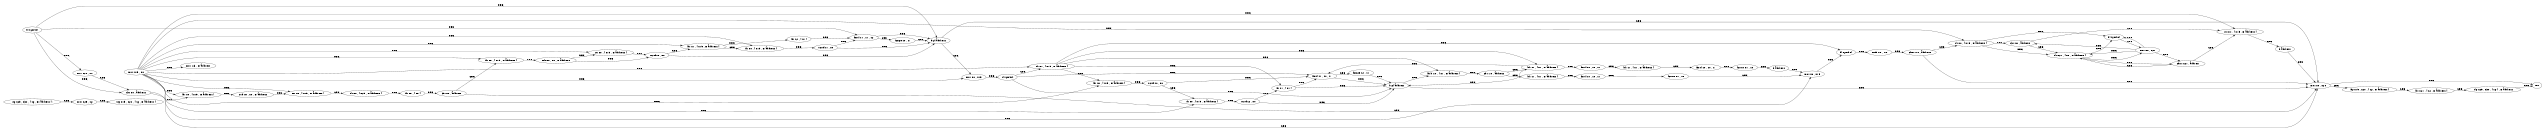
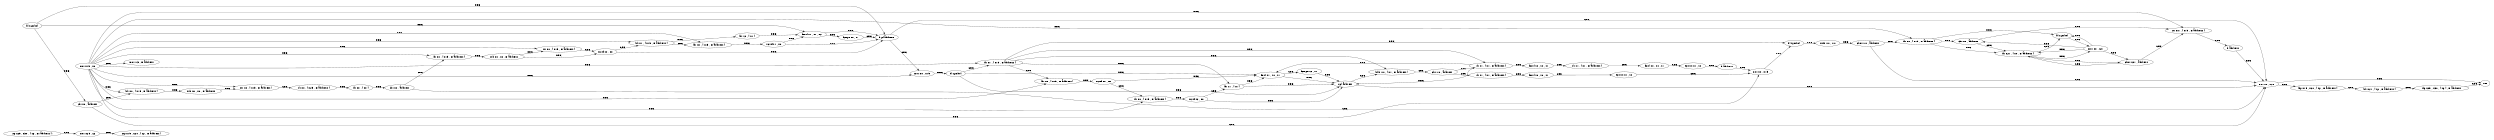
edge "ldrb w0 , [ x1 , # address ]" -> "cbz w0 , address": label "DFG" -> "CFG"
node "mov x20 , x0": removed
